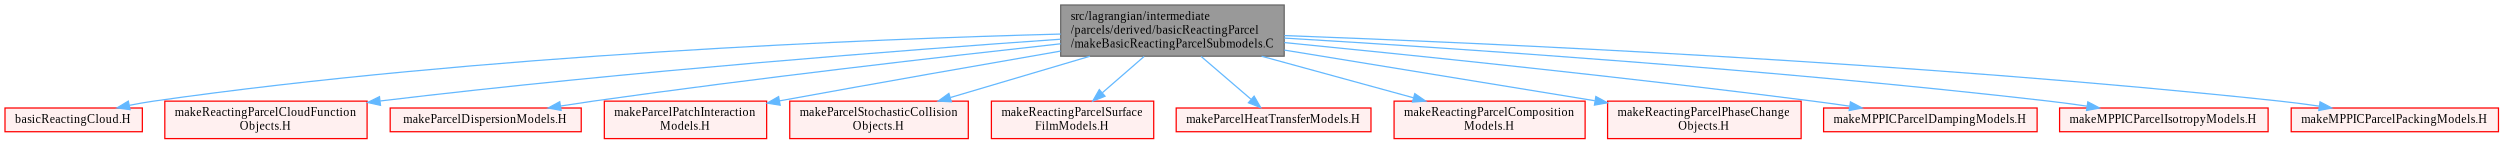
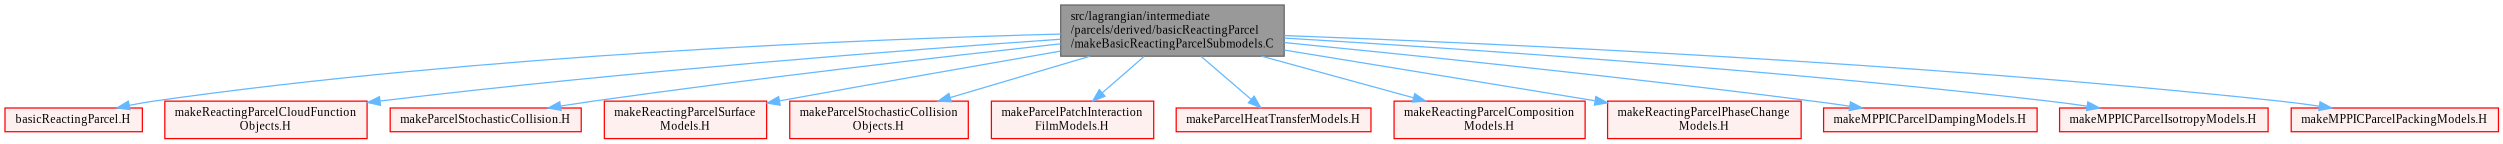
node "basicReactingCloud.H": label "basicReactingCloud.H" -> "basicReactingParcel.H"
node "makeParcelDispersionModels.H": label "makeParcelDispersionModels.H" -> "makeParcelStochasticCollision.H"
node "makeParcelPatchInteraction Models.H": label "makeParcelPatchInteraction Models.H" -> "makeReactingParcelSurface Models.H"
node "makeReactingParcelSurface FilmModels.H": label "makeReactingParcelSurface FilmModels.H" -> "makeParcelPatchInteraction FilmModels.H"
node "makeReactingParcelPhaseChange Objects.H": label "makeReactingParcelPhaseChange Objects.H" -> "makeReactingParcelPhaseChange Models.H"
